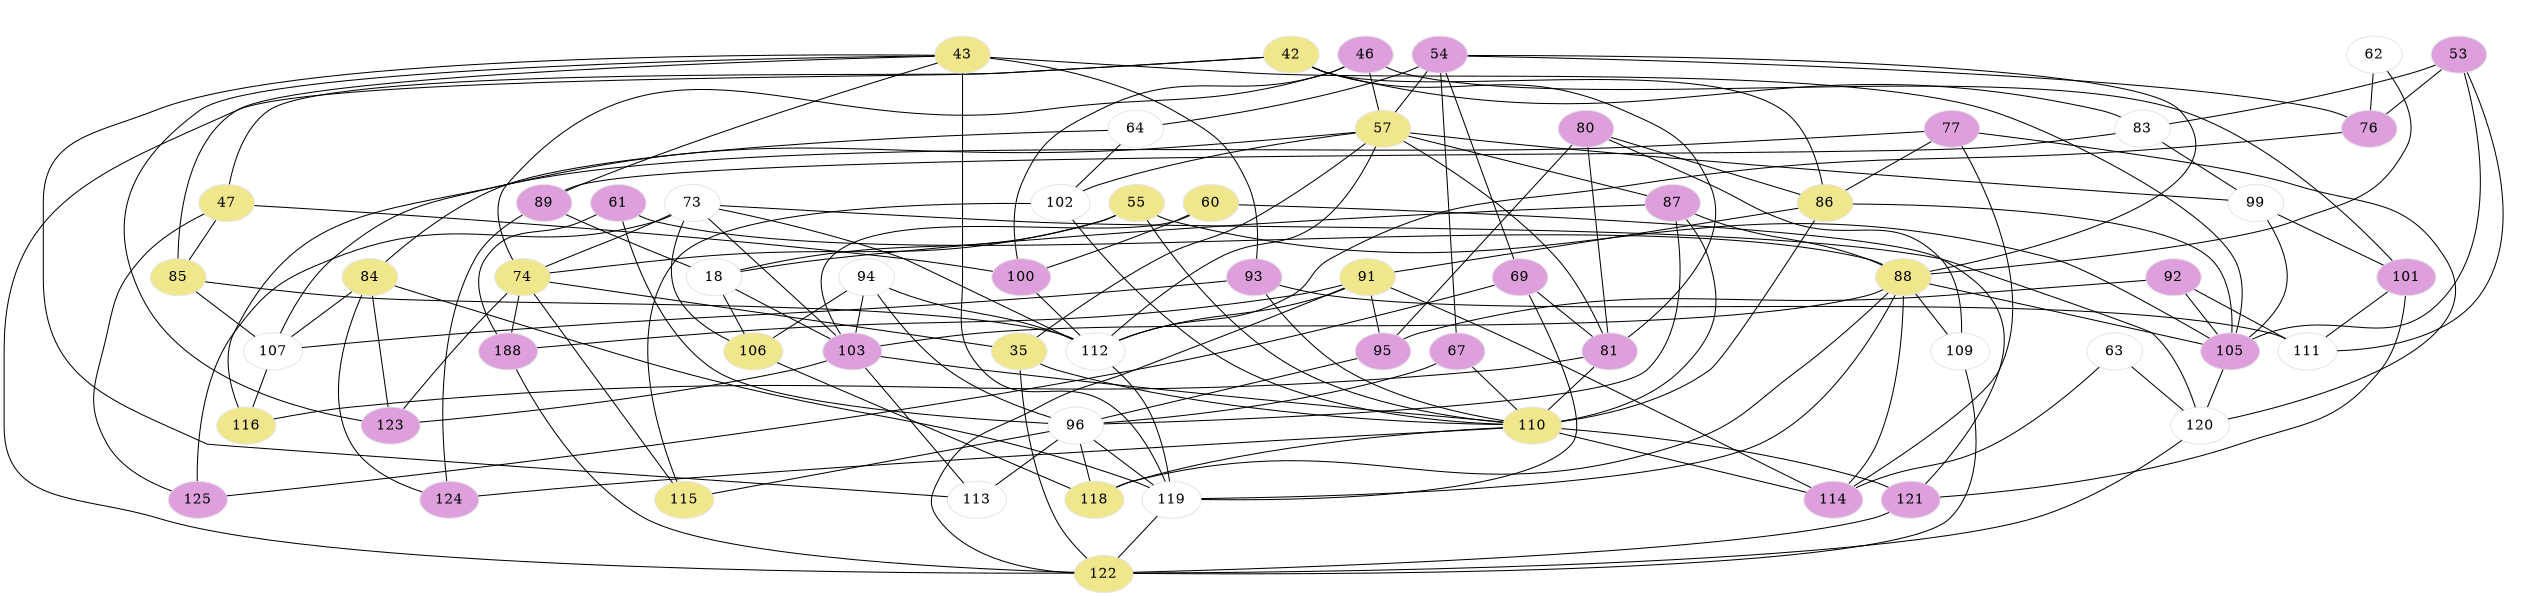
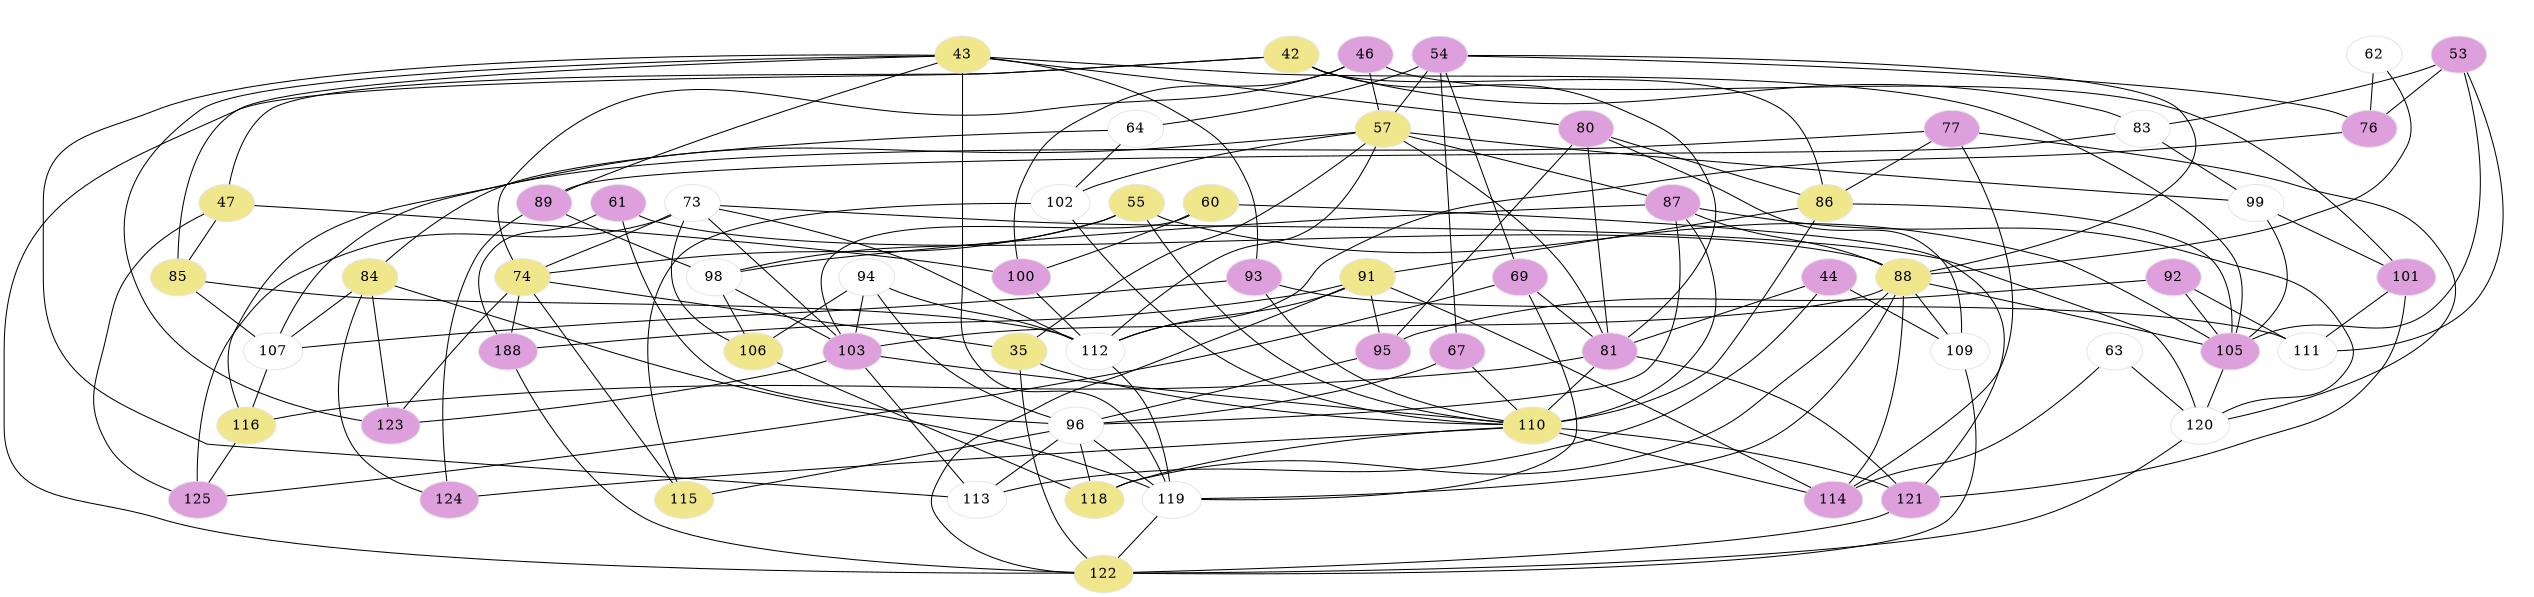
edge "43" -- "80": added
edge "87" -- "120": added
node "18": label "18" -> "98"
node "44": added
edge "81" -- "121": added
edge "116" -- "125": added
